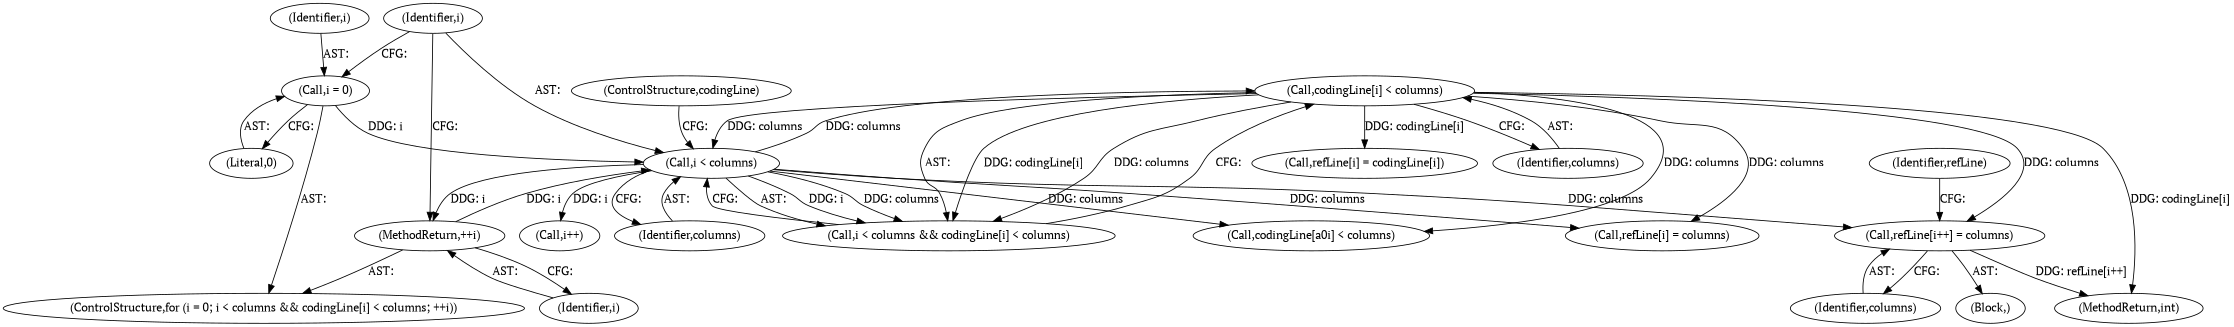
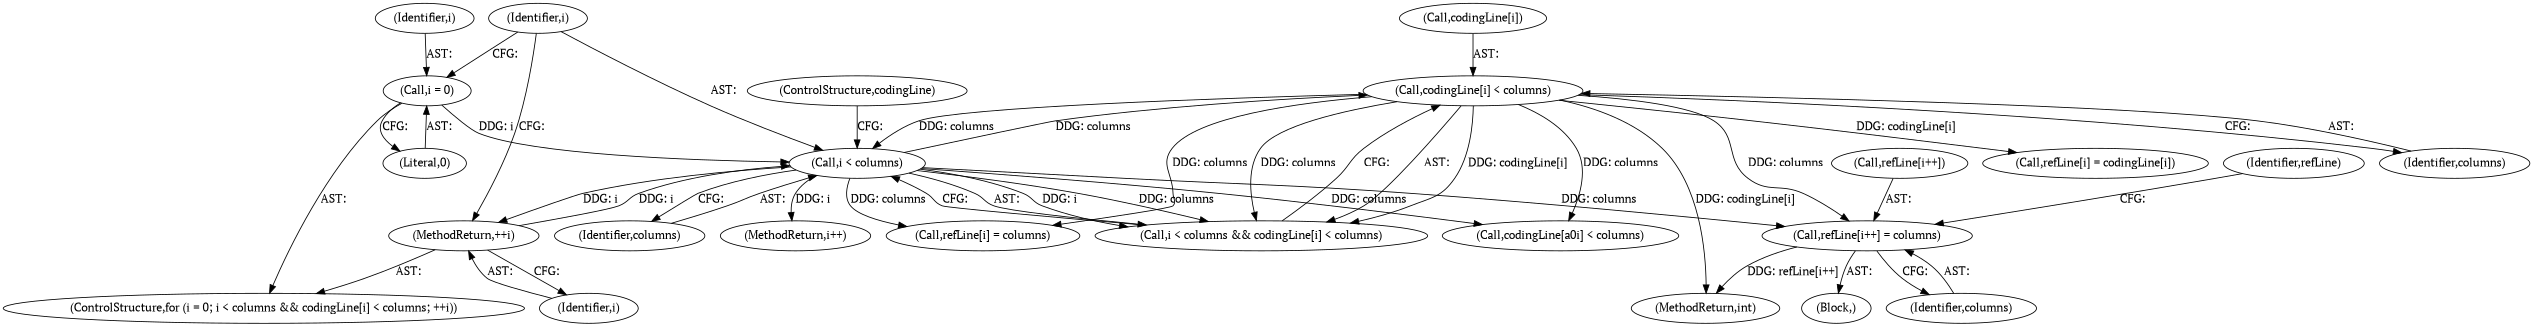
node "(Call,codingLine[i])": added
node "(Call,refLine[i++])": added
node "(Call,i++)": label "(Call,i++)" -> "(MethodReturn,i++)"
